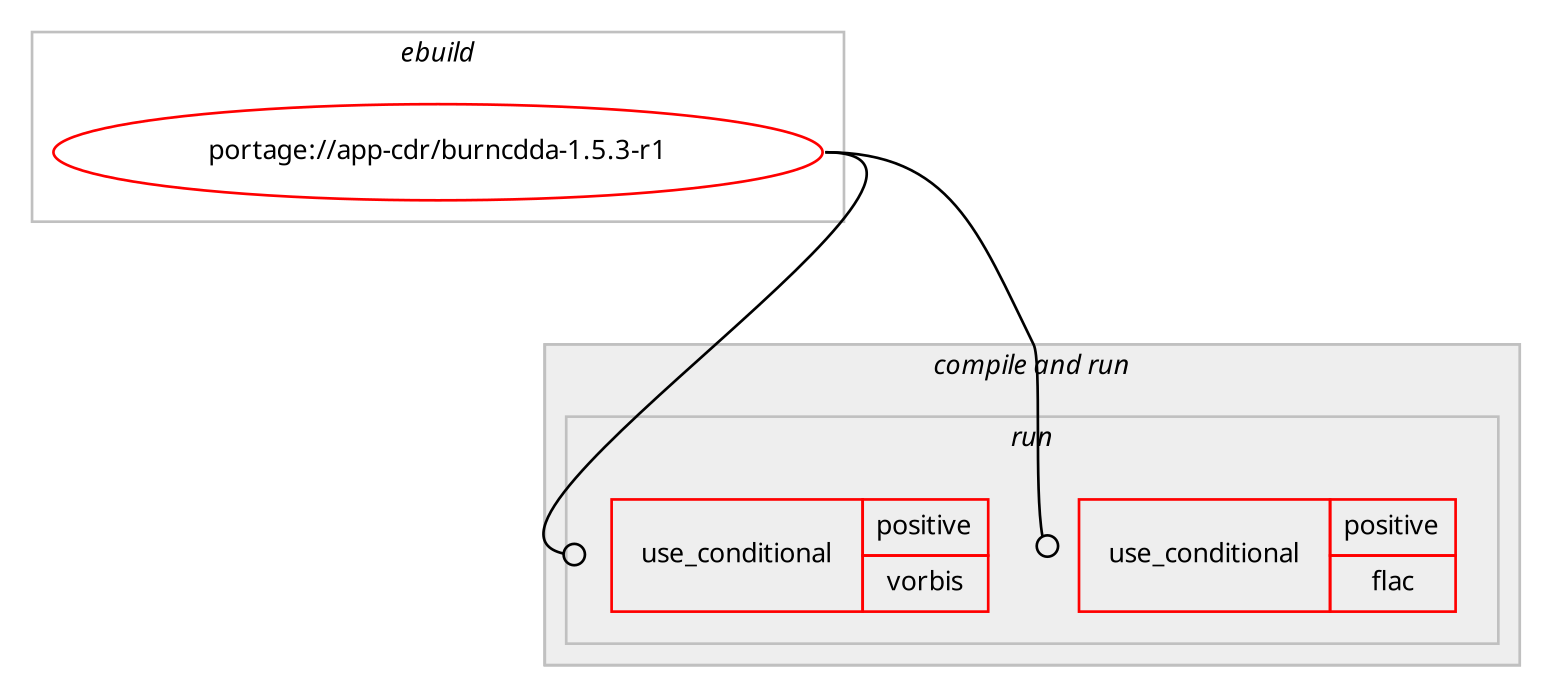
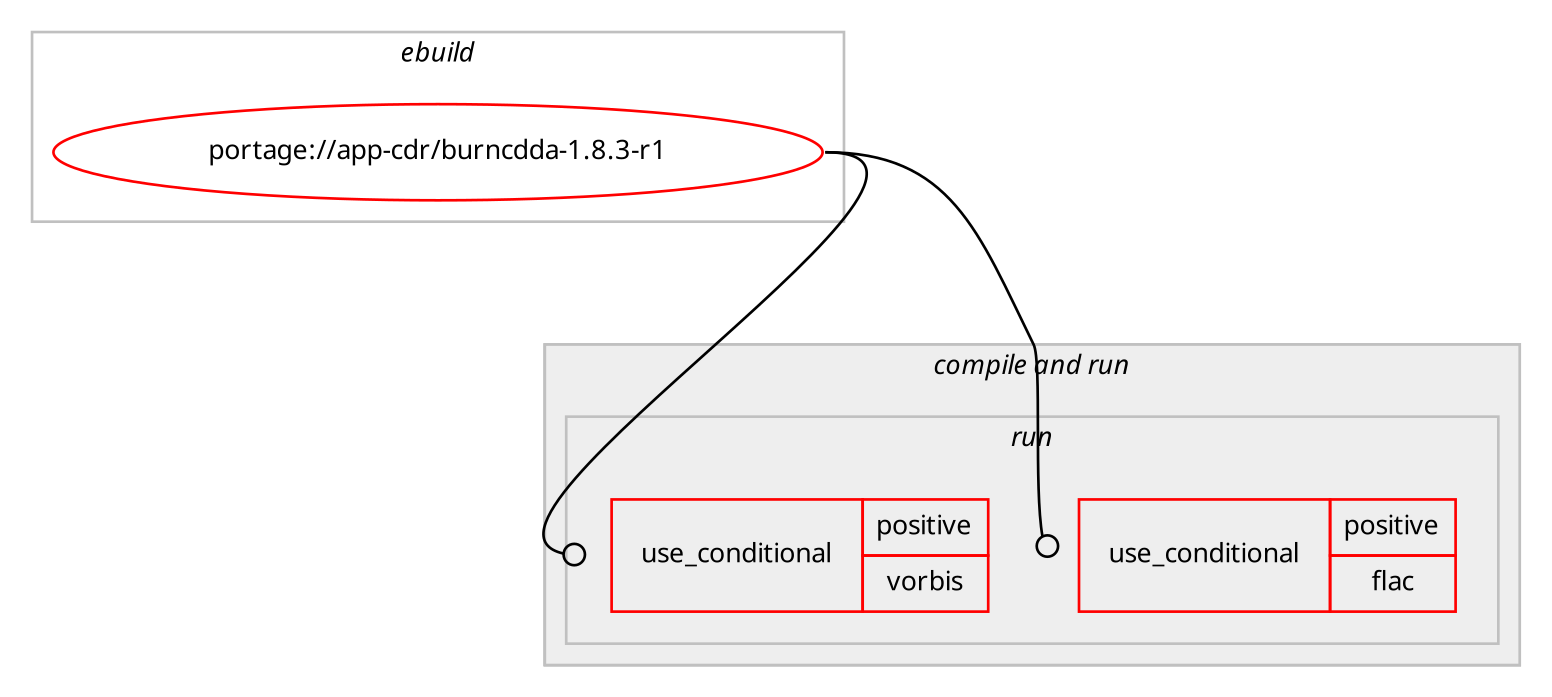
node "portage://app-cdr/burncdda-1.5.3-r1": label "portage://app-cdr/burncdda-1.5.3-r1" -> "portage://app-cdr/burncdda-1.8.3-r1"
